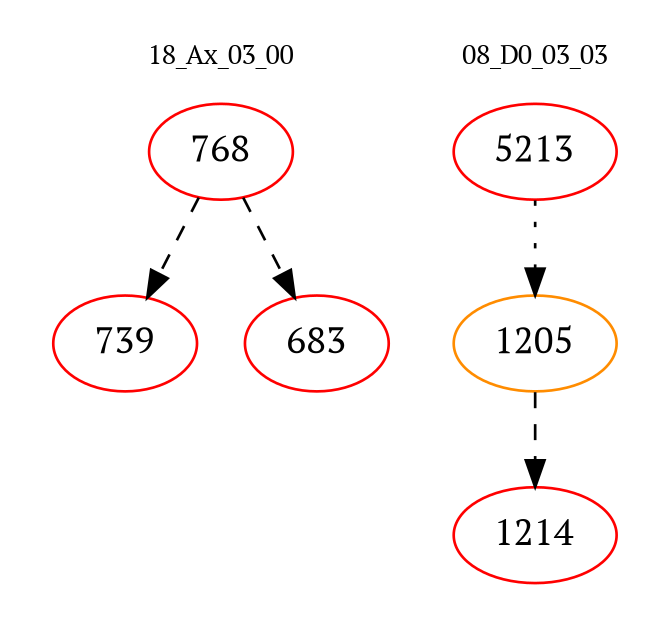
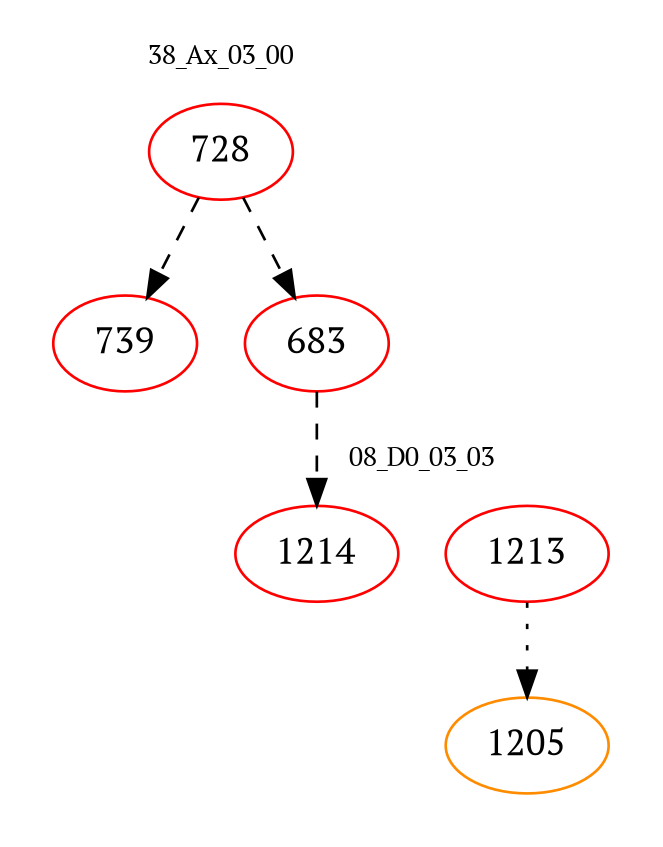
cluster "18_Ax_03_00": label "18_Ax_03_00" -> "38_Ax_03_00"
node "768": label "768" -> "728"
node "5213": label "5213" -> "1213"
edge "1205" -> "1214": now "683" -> "1214"
